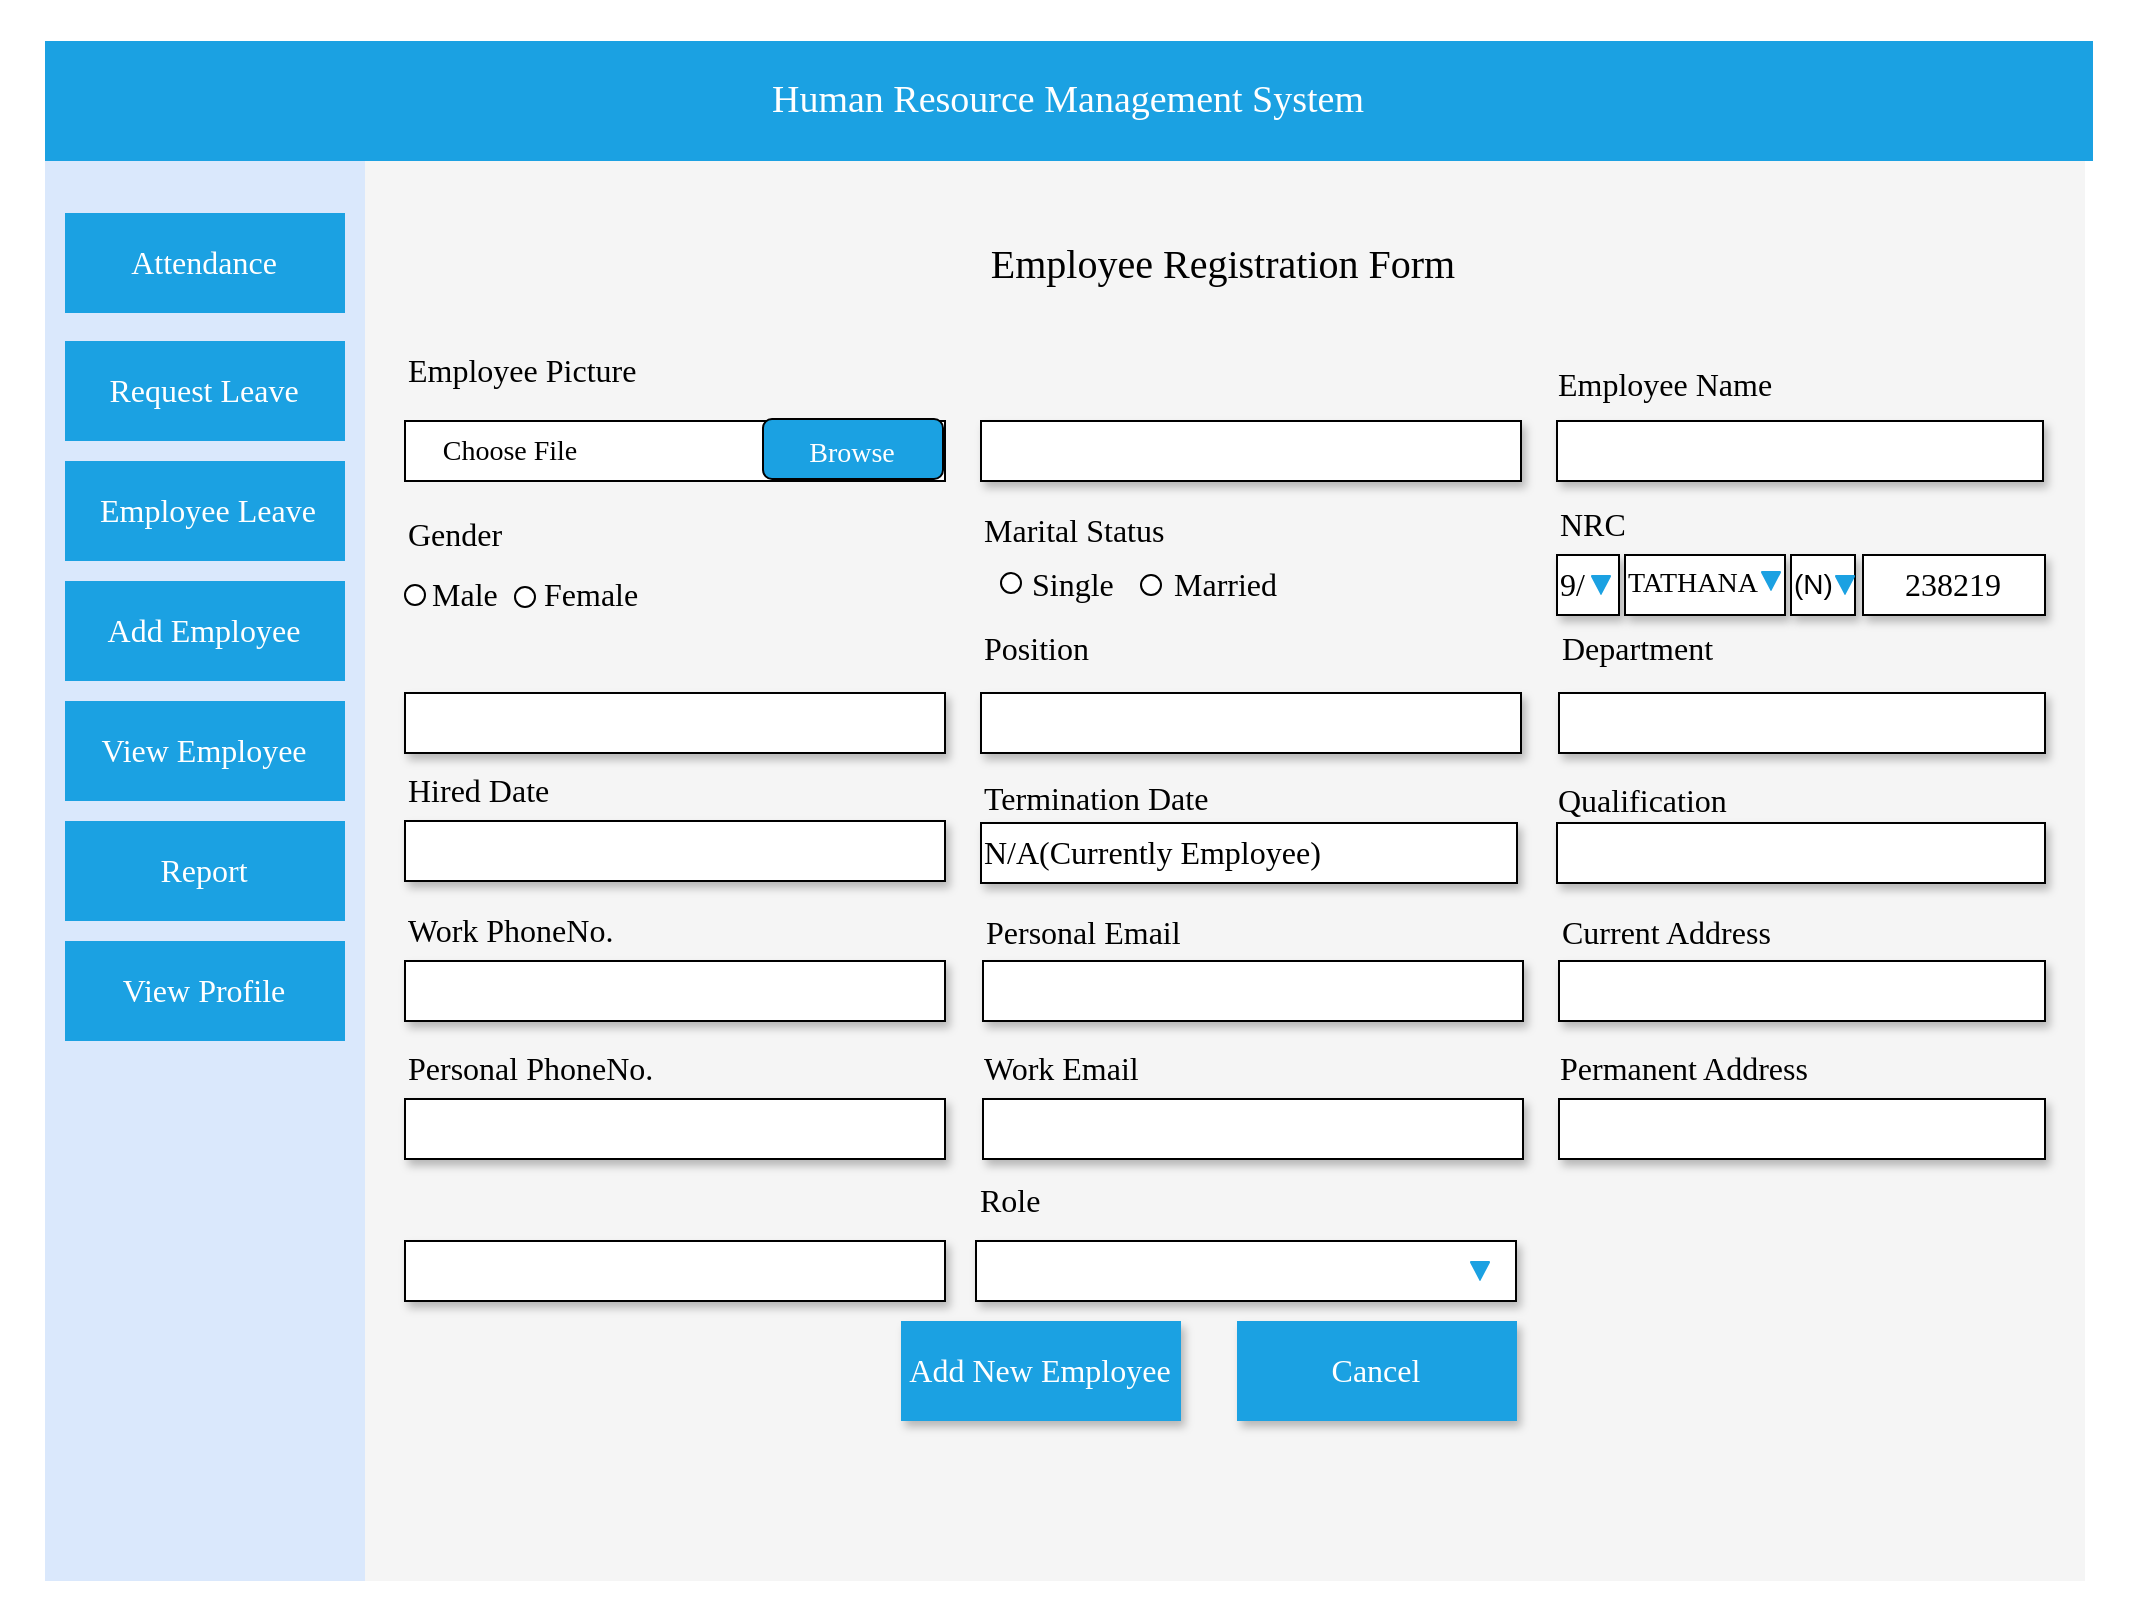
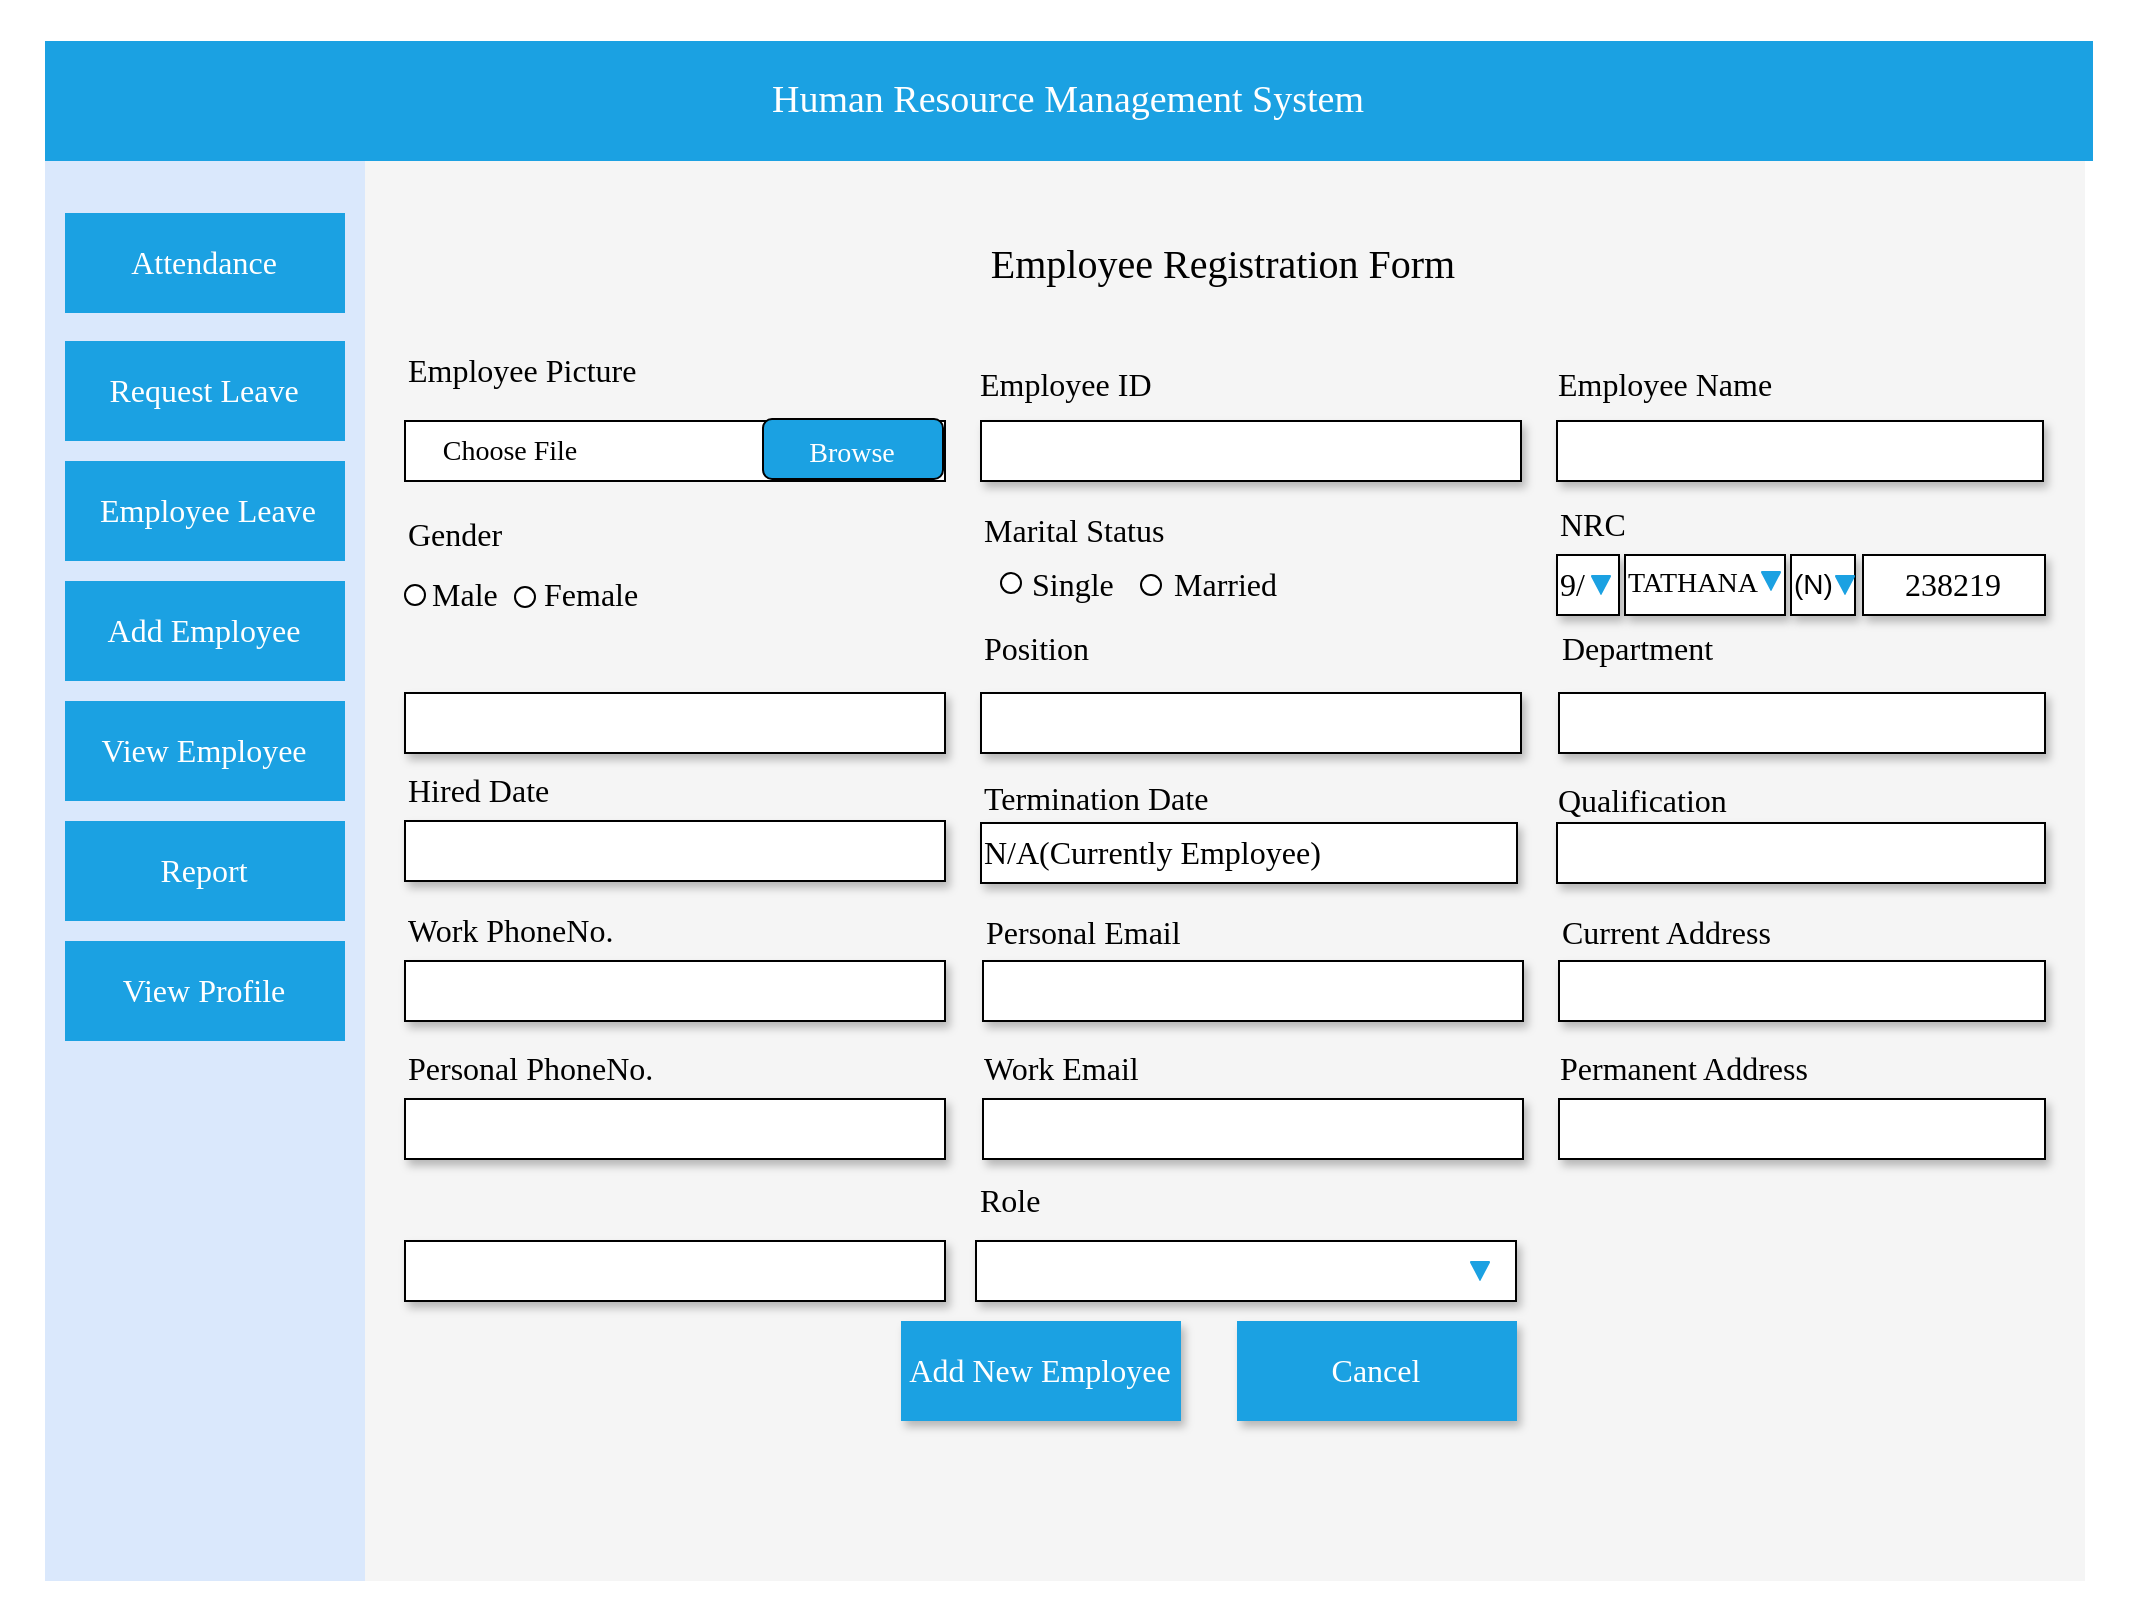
node "Employee ID": added
